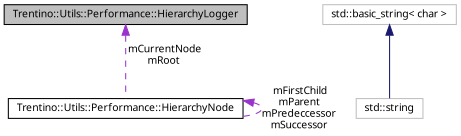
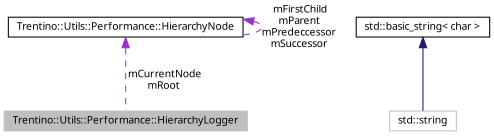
node "Trentino::Utils::Performance::HierarchyLogger": color black -> grey75
node "std::basic_string< char >": color grey75 -> black
edge "Trentino::Utils::Performance::HierarchyNode" -> "Trentino::Utils::Performance::HierarchyLogger": reversed
